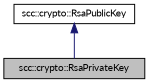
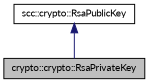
node "scc::crypto::RsaPrivateKey": label "scc::crypto::RsaPrivateKey" -> "crypto::crypto::RsaPrivateKey"
